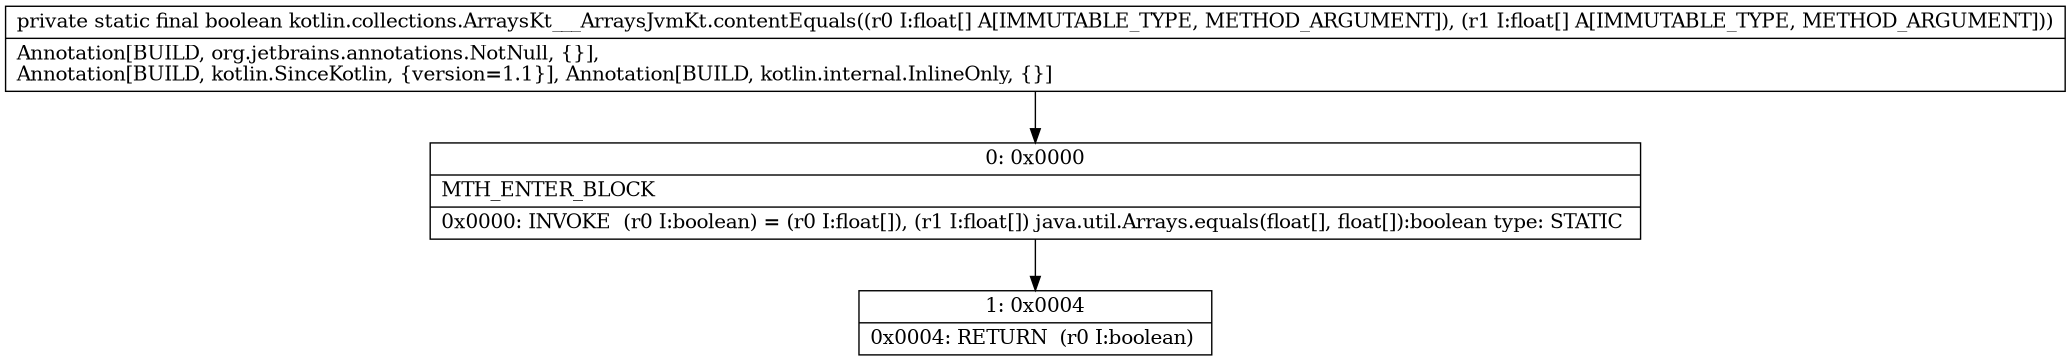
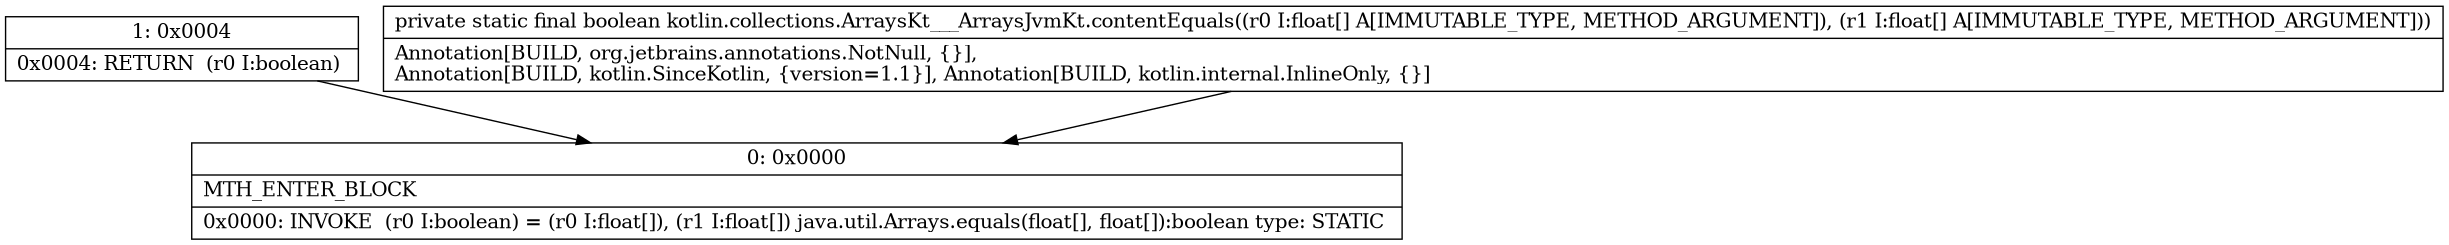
edge "0: 0x0000" -> "1: 0x0004": reversed
